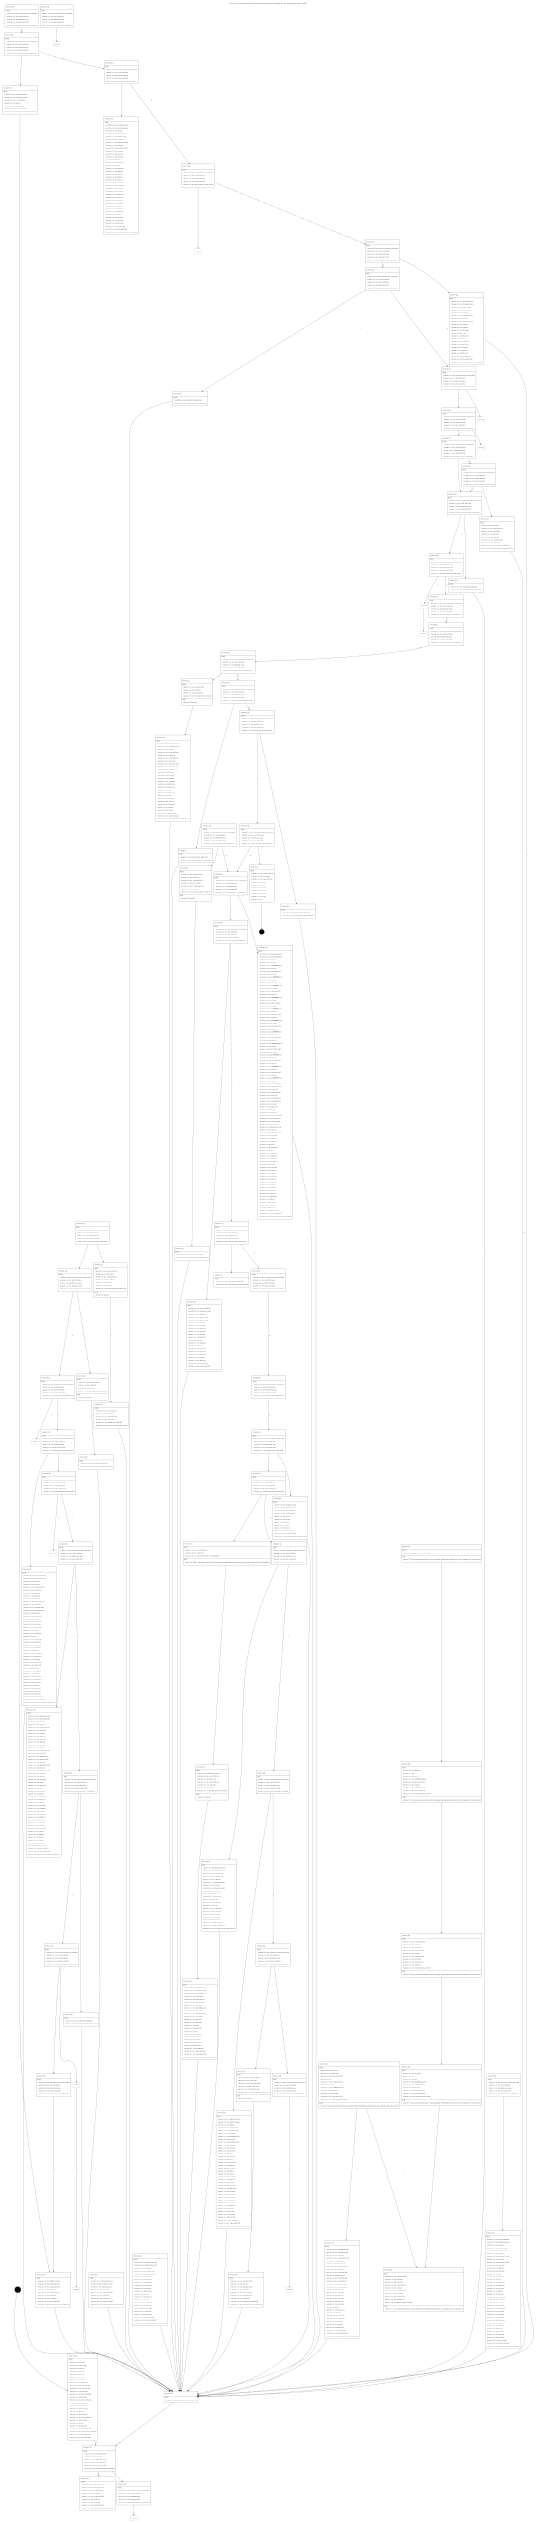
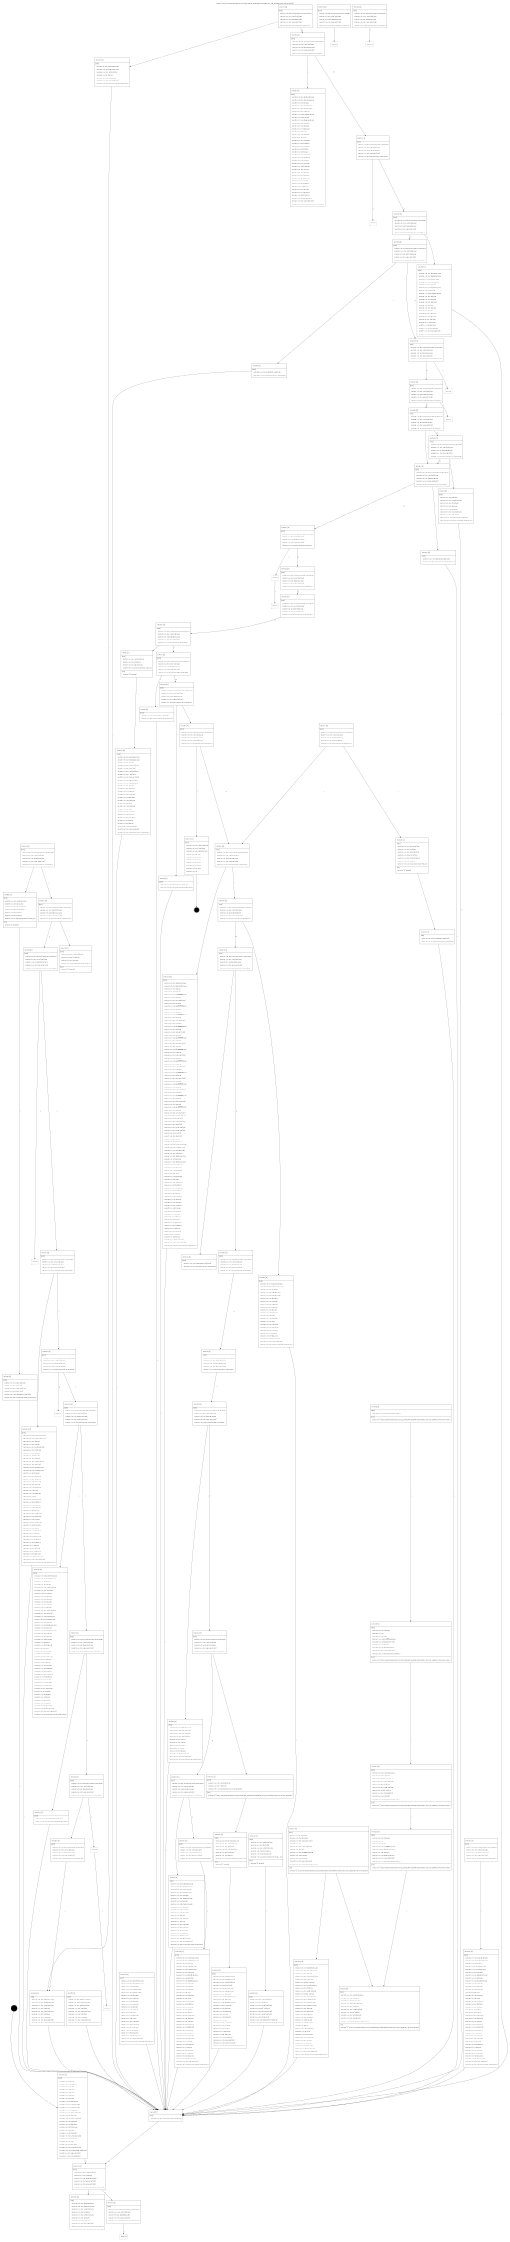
node "0x401778 [28]": removed
node "0x40274c [15]": removed
node "0x401a88 [28]": removed
